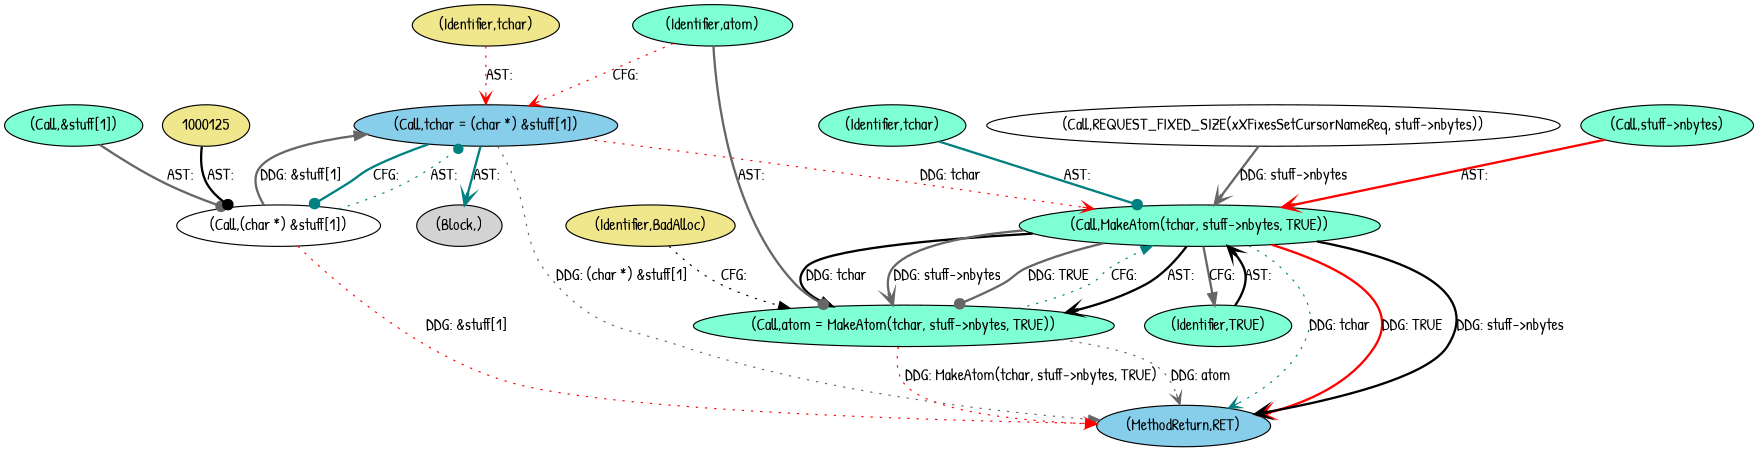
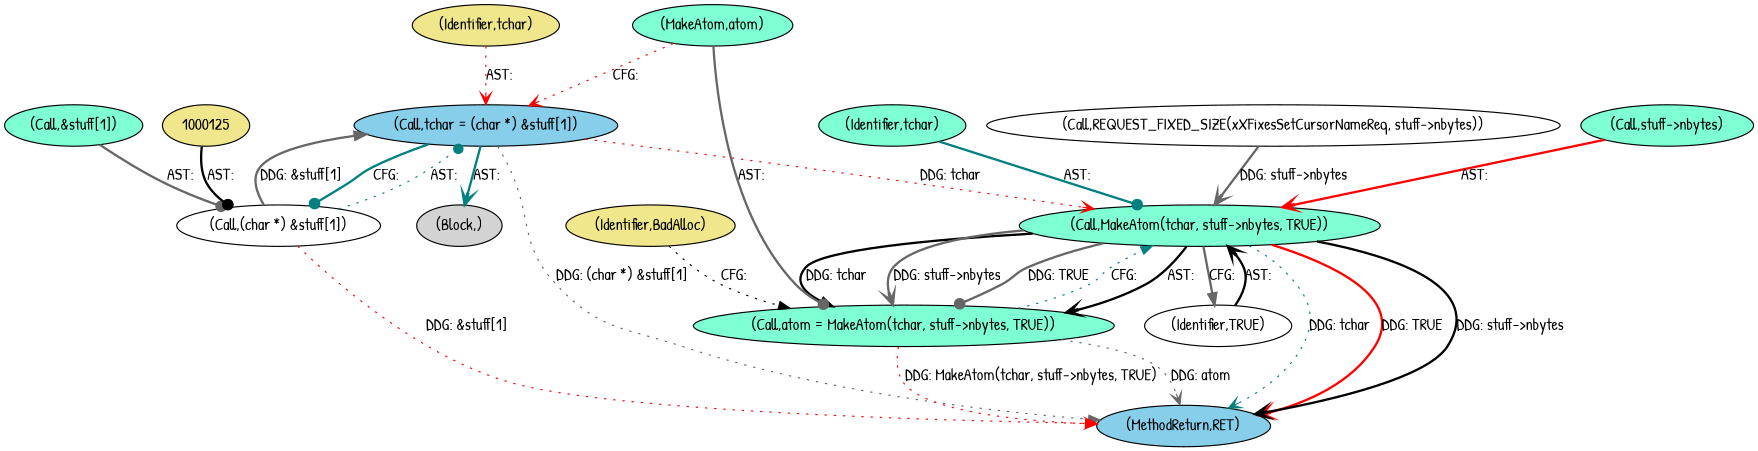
node "(Identifier,atom)": label "(Identifier,atom)" -> "(MakeAtom,atom)"
node "(Identifier,TRUE)": fillcolor aquamarine -> white
